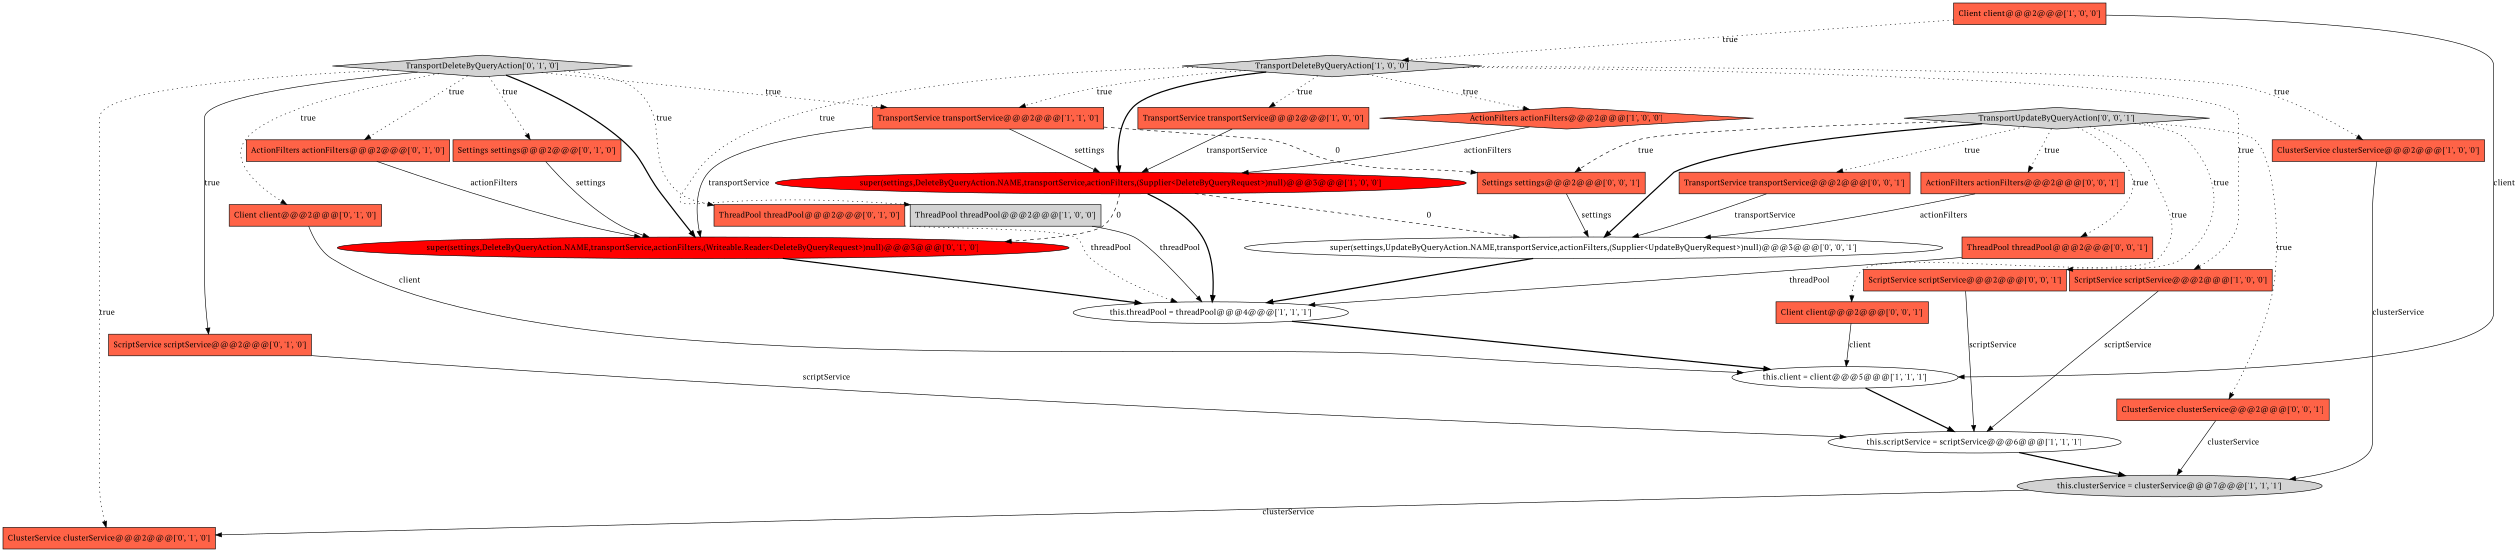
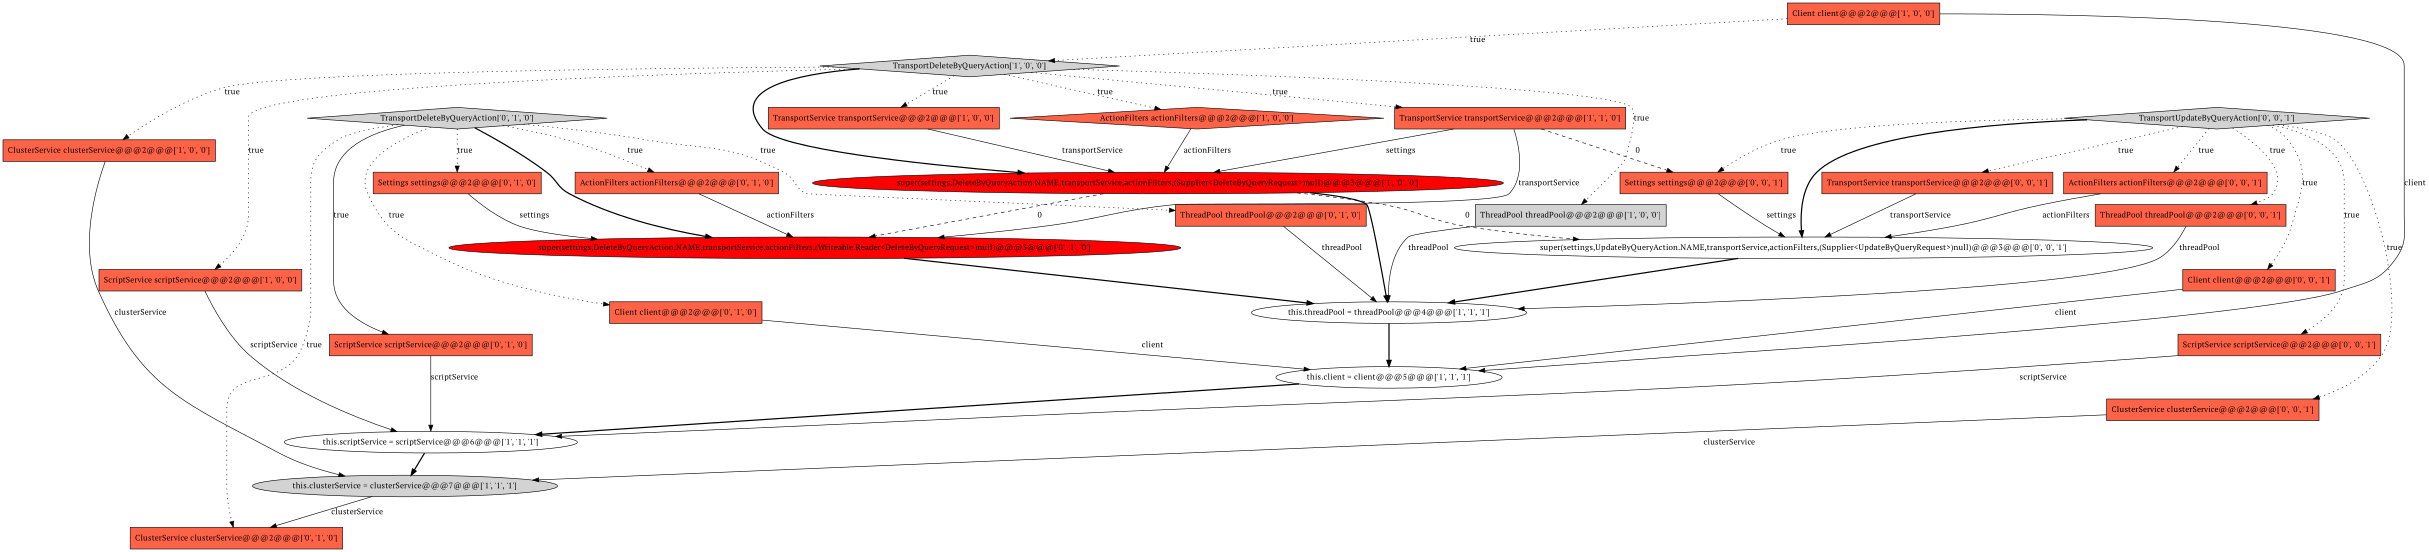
edge "TransportDeleteByQueryAction['0', '1', '0']" -> "TransportService transportService@@@2@@@['1', '1', '0']": removed, label "true"
edge "TransportUpdateByQueryAction['0', '0', '1']" -> "Settings settings@@@2@@@['0', '0', '1']": style dashed -> dotted
edge "ThreadPool threadPool@@@2@@@['0', '1', '0']" -> "this.threadPool = threadPool@@@4@@@['1', '1', '1']": style dotted -> solid
